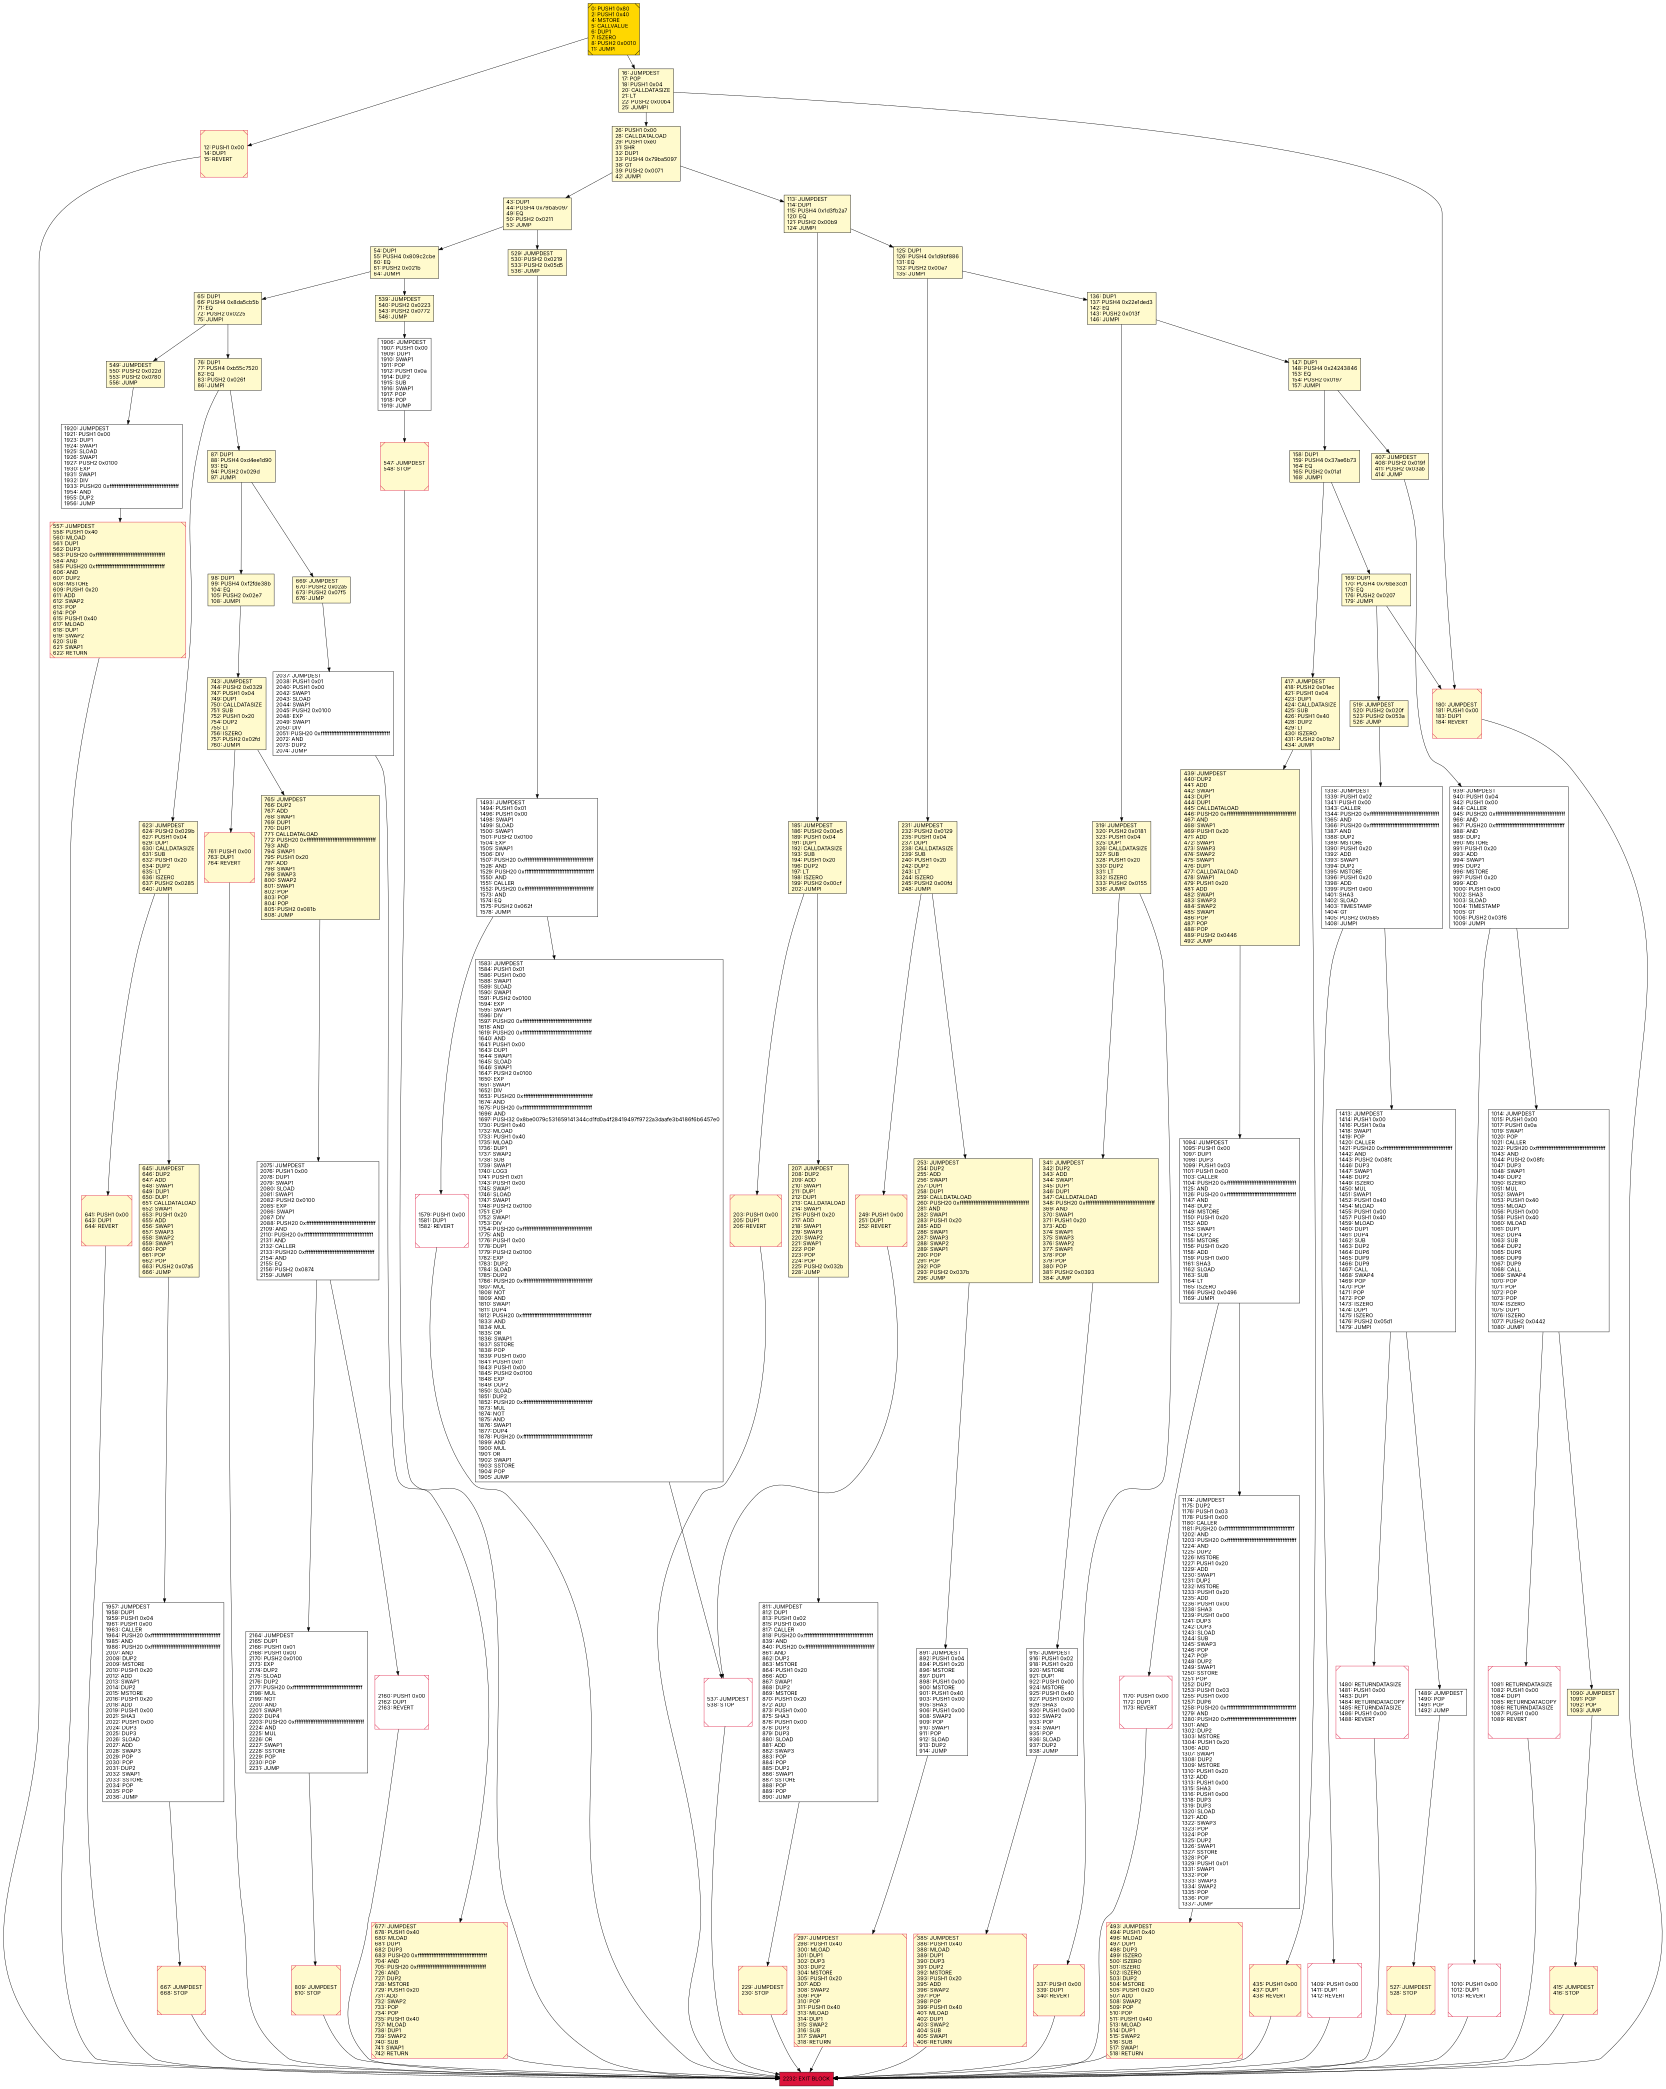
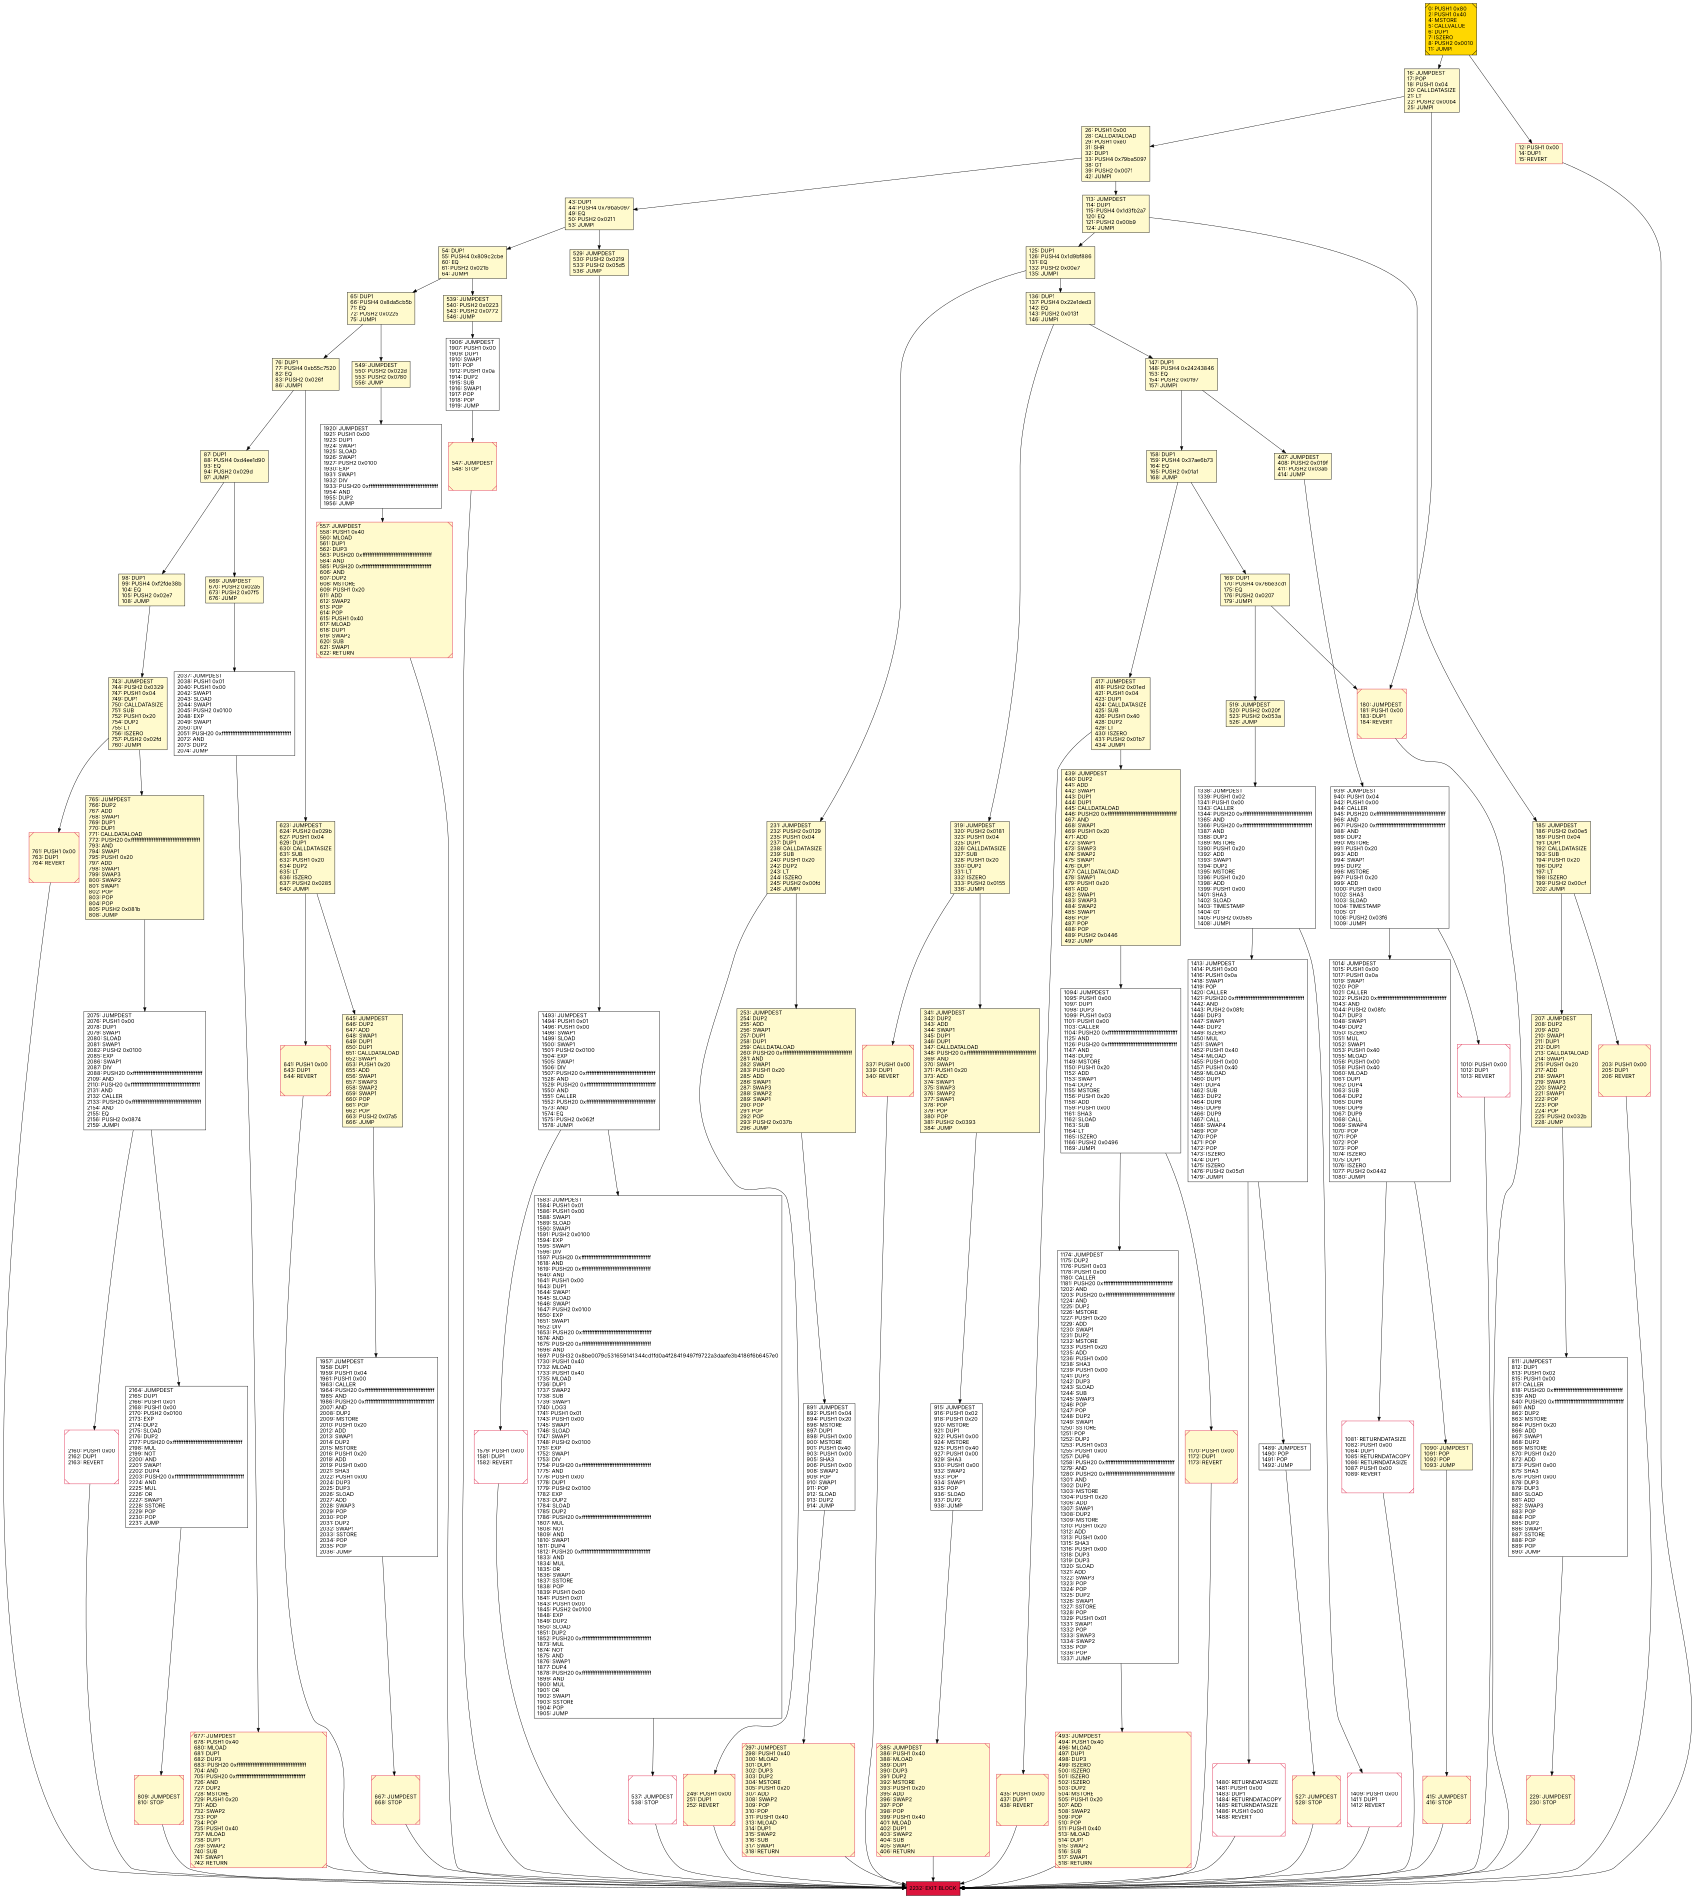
node "12: PUSH1 0x00 14: DUP1 15: REVERT": shape Msquare -> box
edge "249: PUSH1 0x00 251: DUP1 252: REVERT" -> "537: JUMPDEST 538: STOP": now "249: PUSH1 0x00 251: DUP1 252: REVERT" -> "2232: EXIT BLOCK"
node "1170: PUSH1 0x00 1172: DUP1 1173: REVERT": fillcolor white -> lemonchiffon
